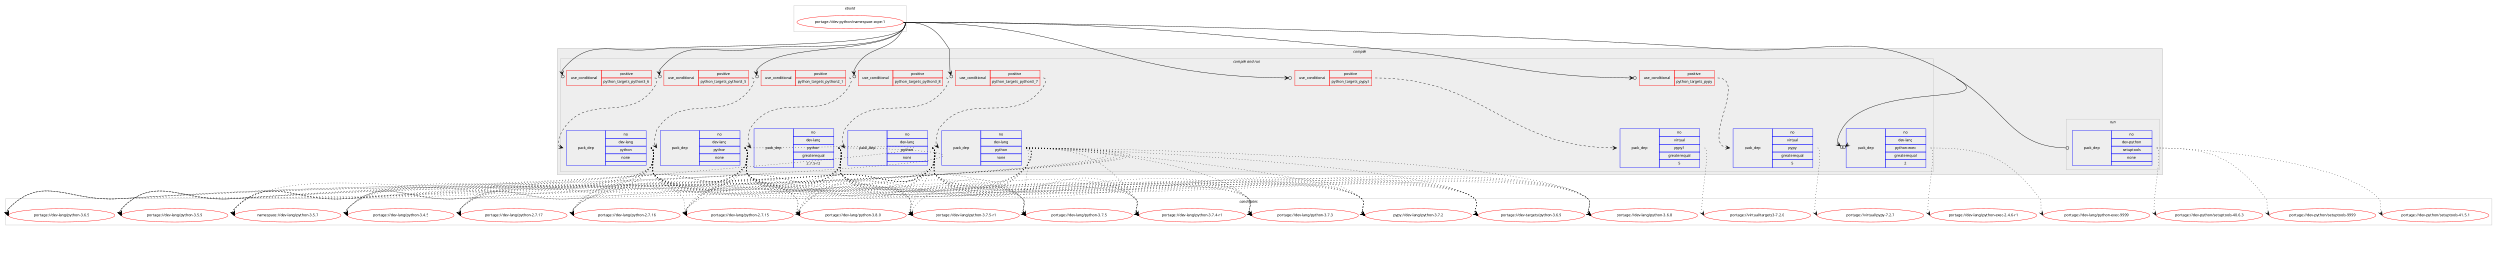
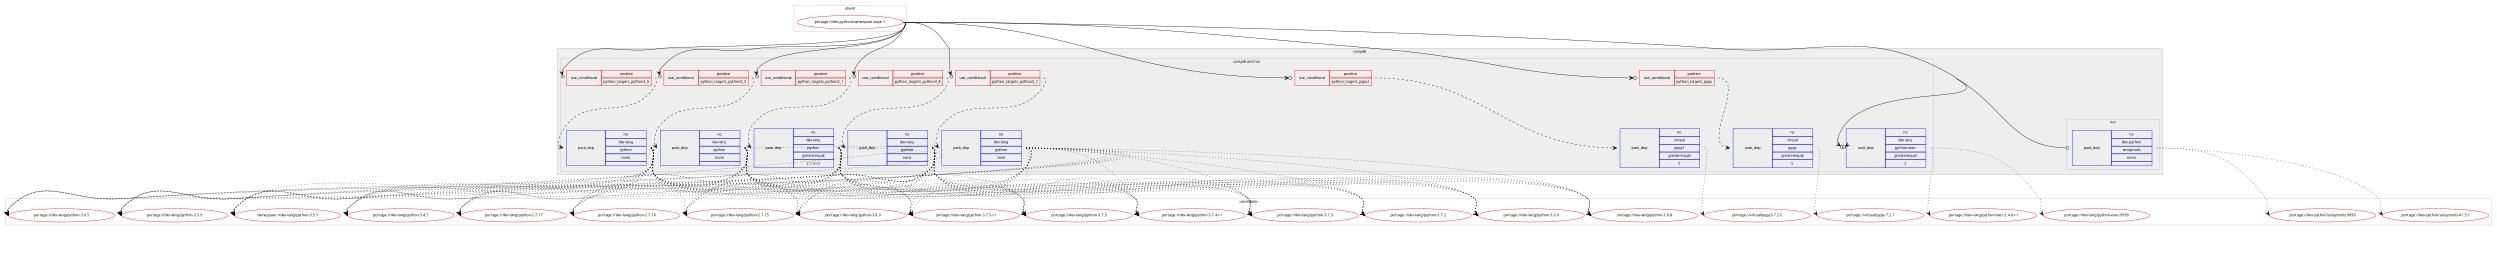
node "pypy://dev-lang/python-3.7.2": label "pypy://dev-lang/python-3.7.2" -> "portage://dev-lang/python-3.7.2"
node "portage://dev-targets/python-3.6.9": label "portage://dev-targets/python-3.6.9" -> "portage://dev-lang/python-3.6.9"
node "portage://virtual/targets3-7.2.0": label "portage://virtual/targets3-7.2.0" -> "portage://virtual/pypy3-7.2.0"
node "portage://dev-python/setuptools-40.6.3": removed
